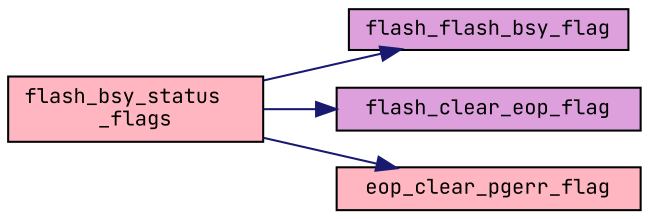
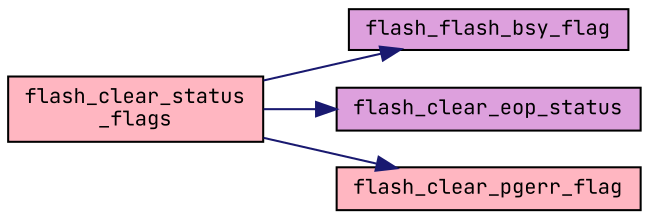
node "flash_bsy_status _flags": label "flash_bsy_status _flags" -> "flash_clear_status _flags"
node "flash_clear_eop_flag": label "flash_clear_eop_flag" -> "flash_clear_eop_status"
node "eop_clear_pgerr_flag": label "eop_clear_pgerr_flag" -> "flash_clear_pgerr_flag"
